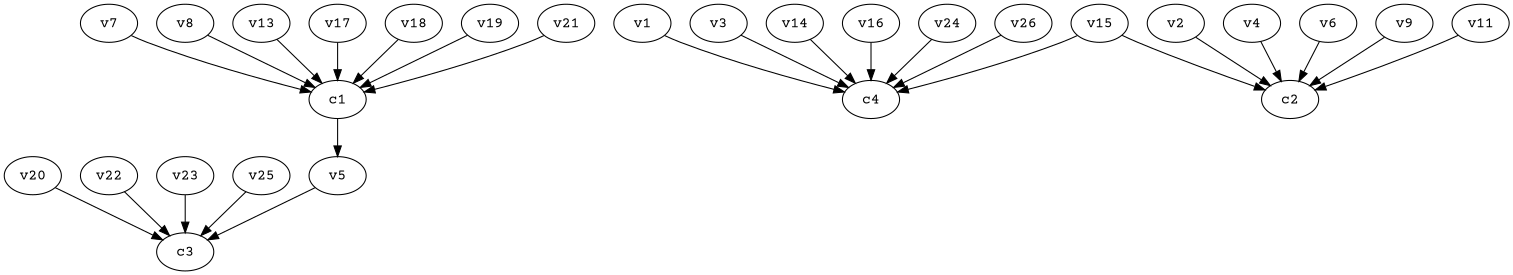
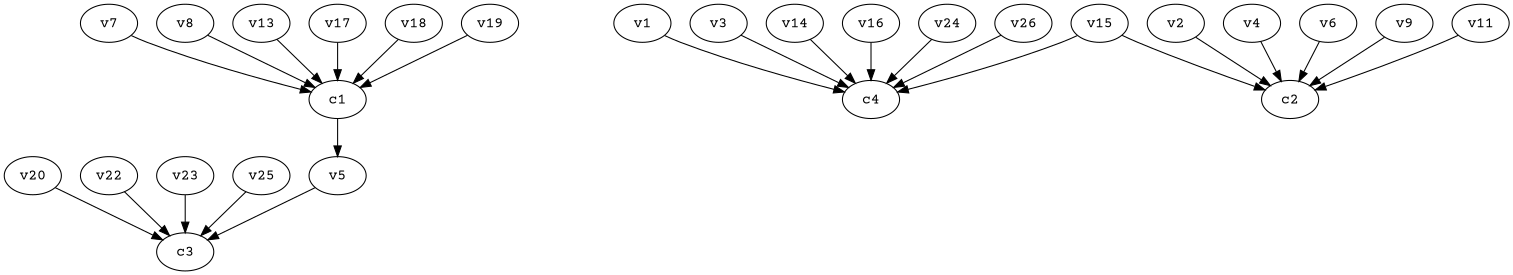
node "v21": removed
